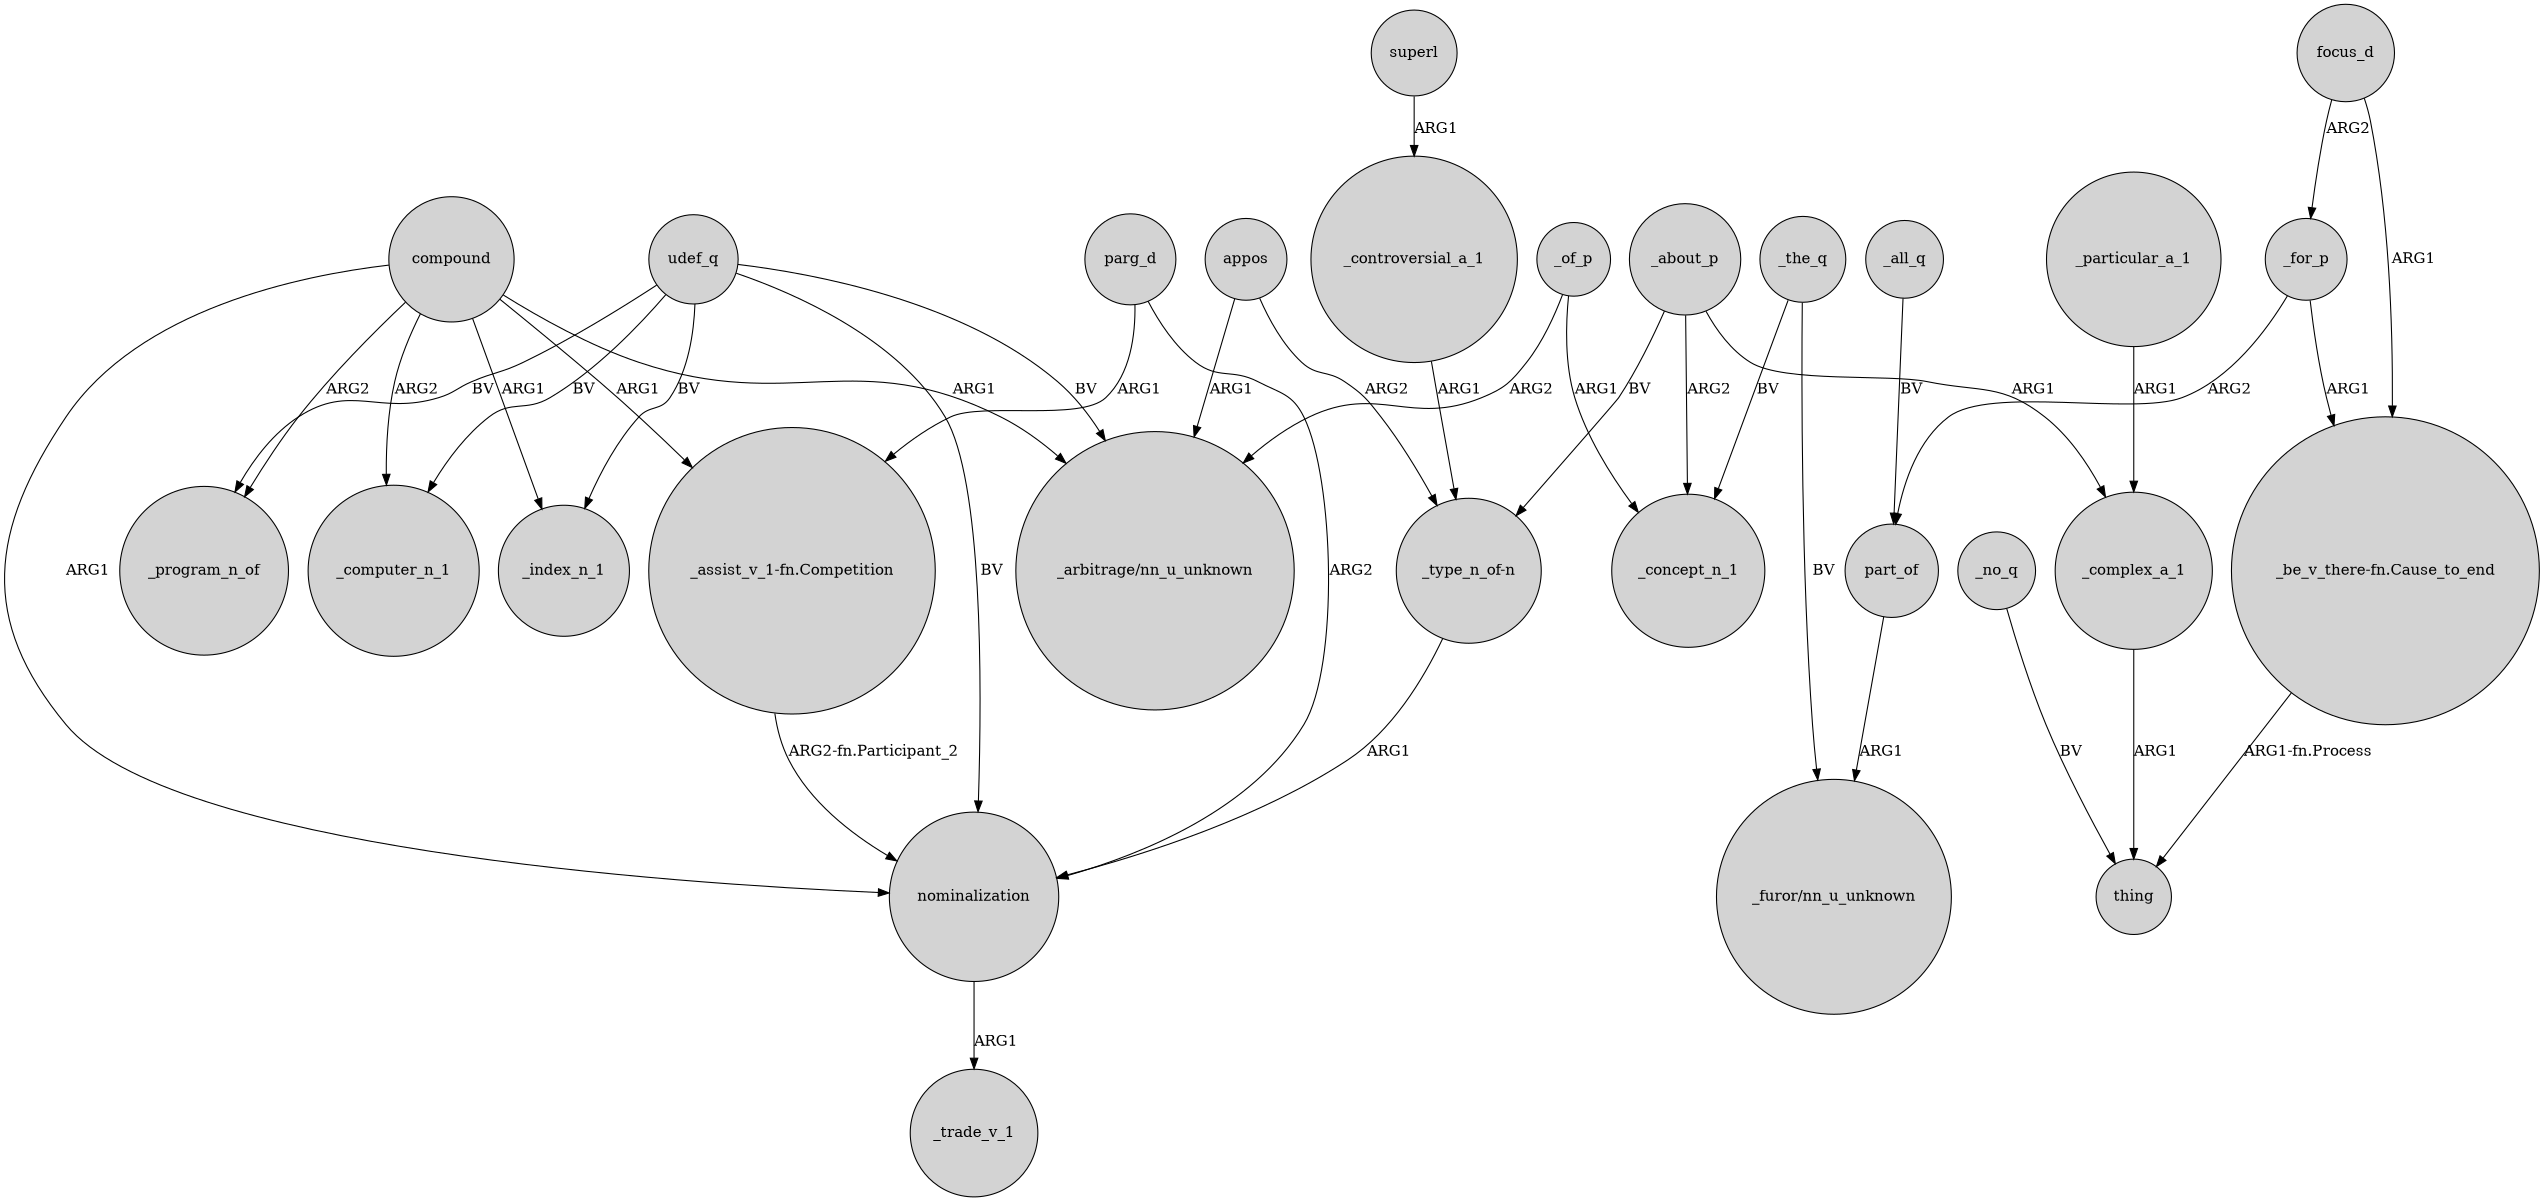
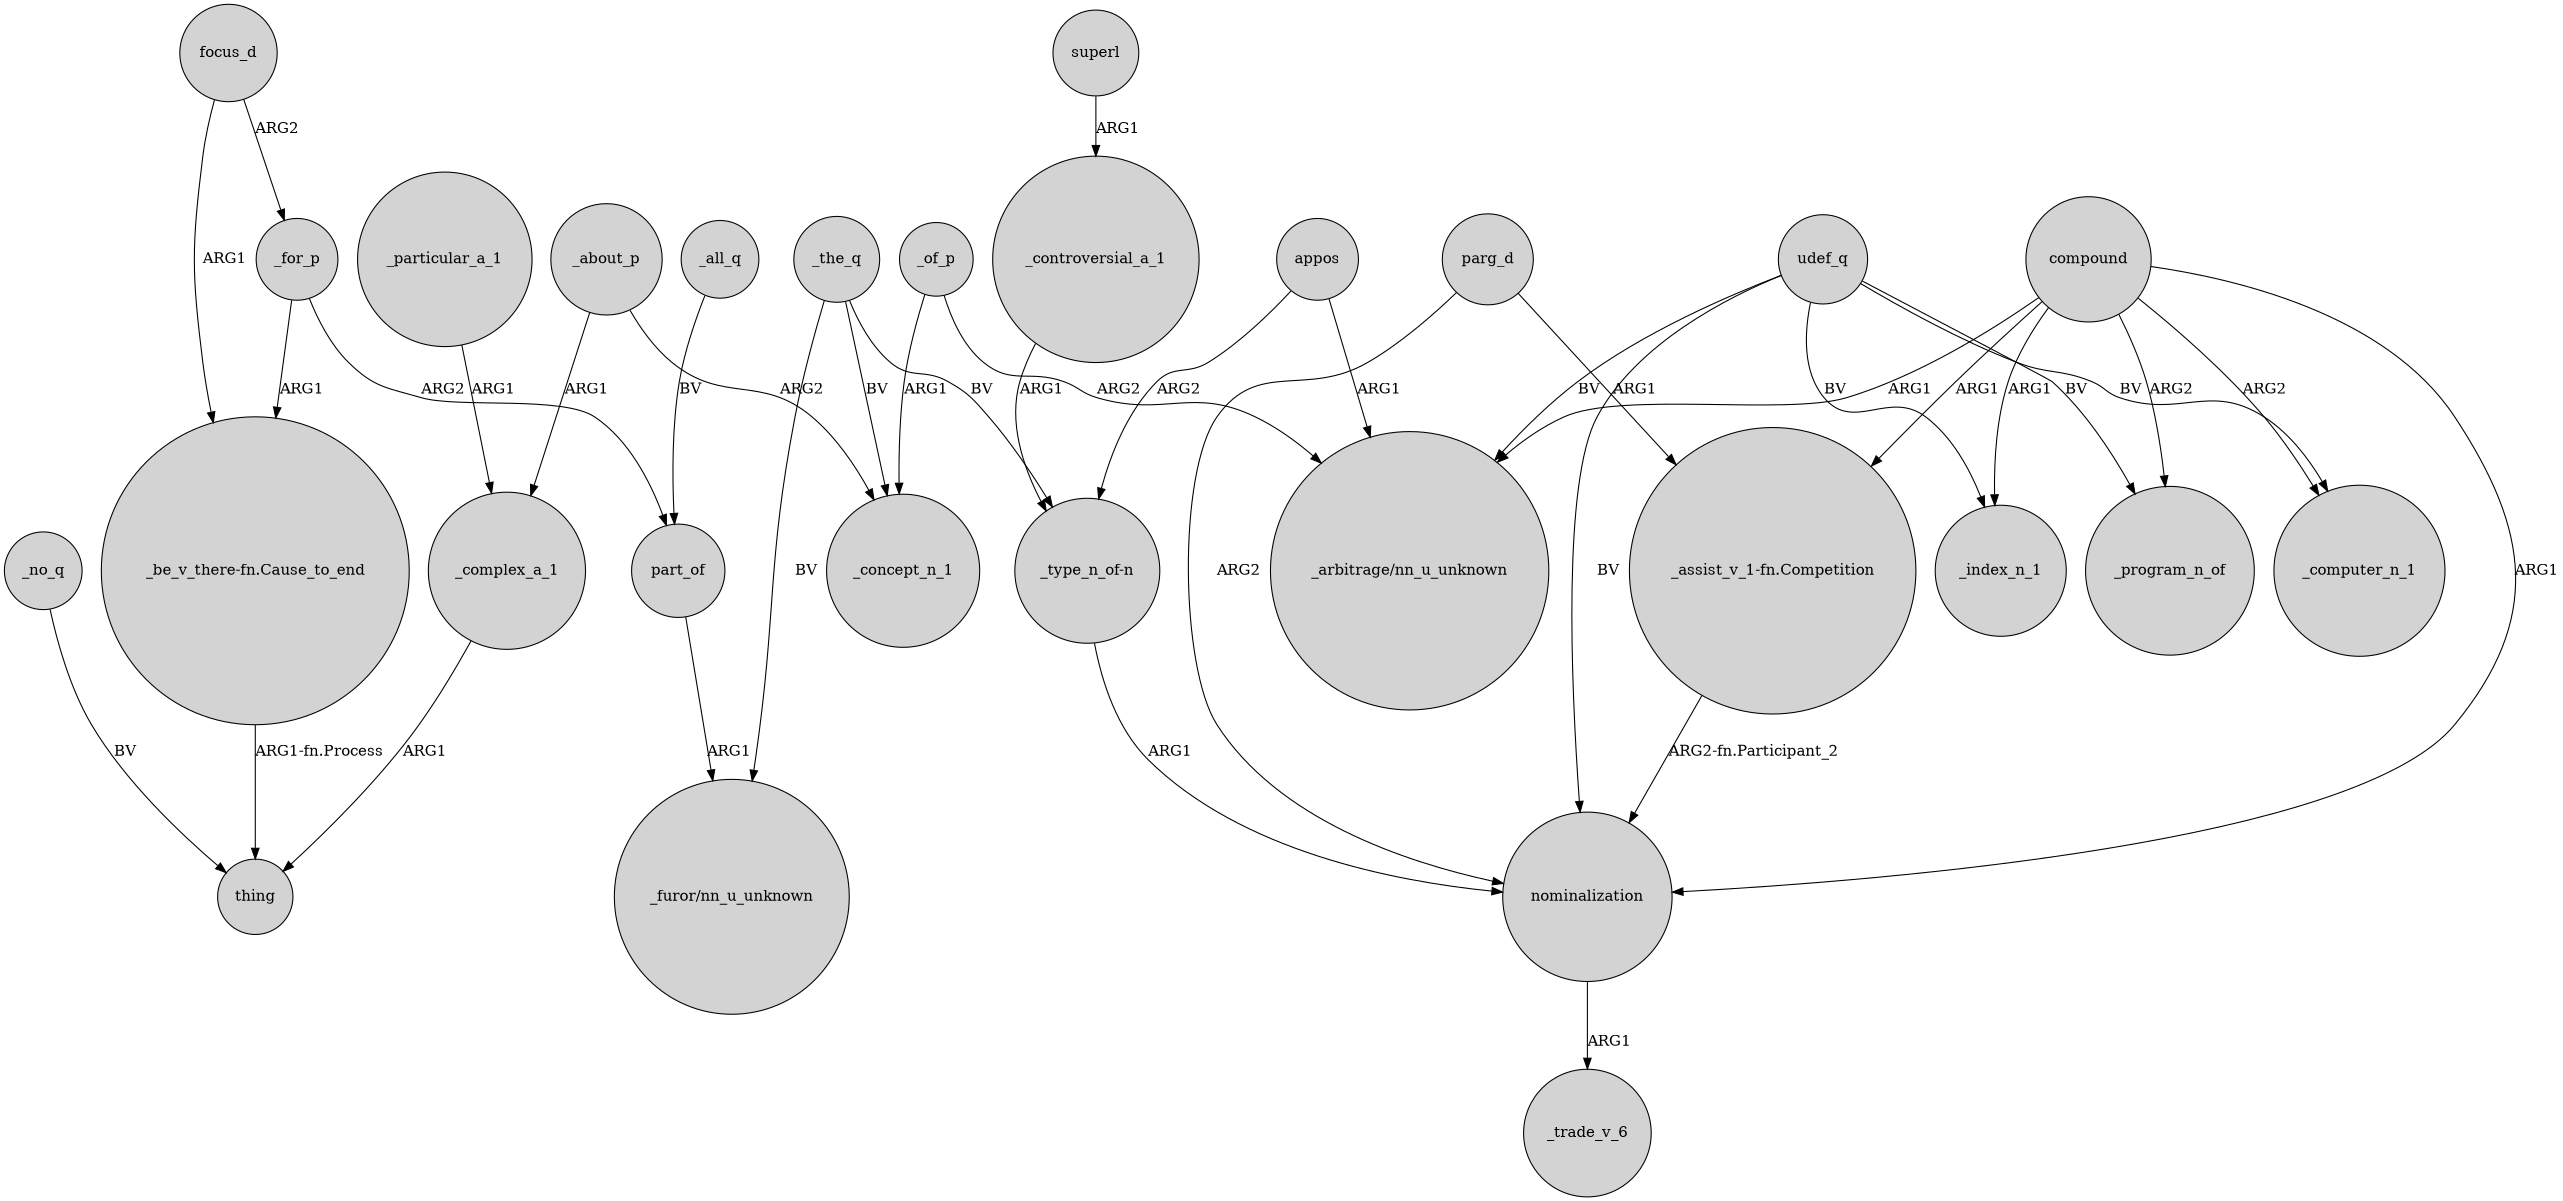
edge "_about_p" -> "_type_n_of-n": now "_the_q" -> "_type_n_of-n"
node "_trade_v_1": label "_trade_v_1" -> "_trade_v_6"
